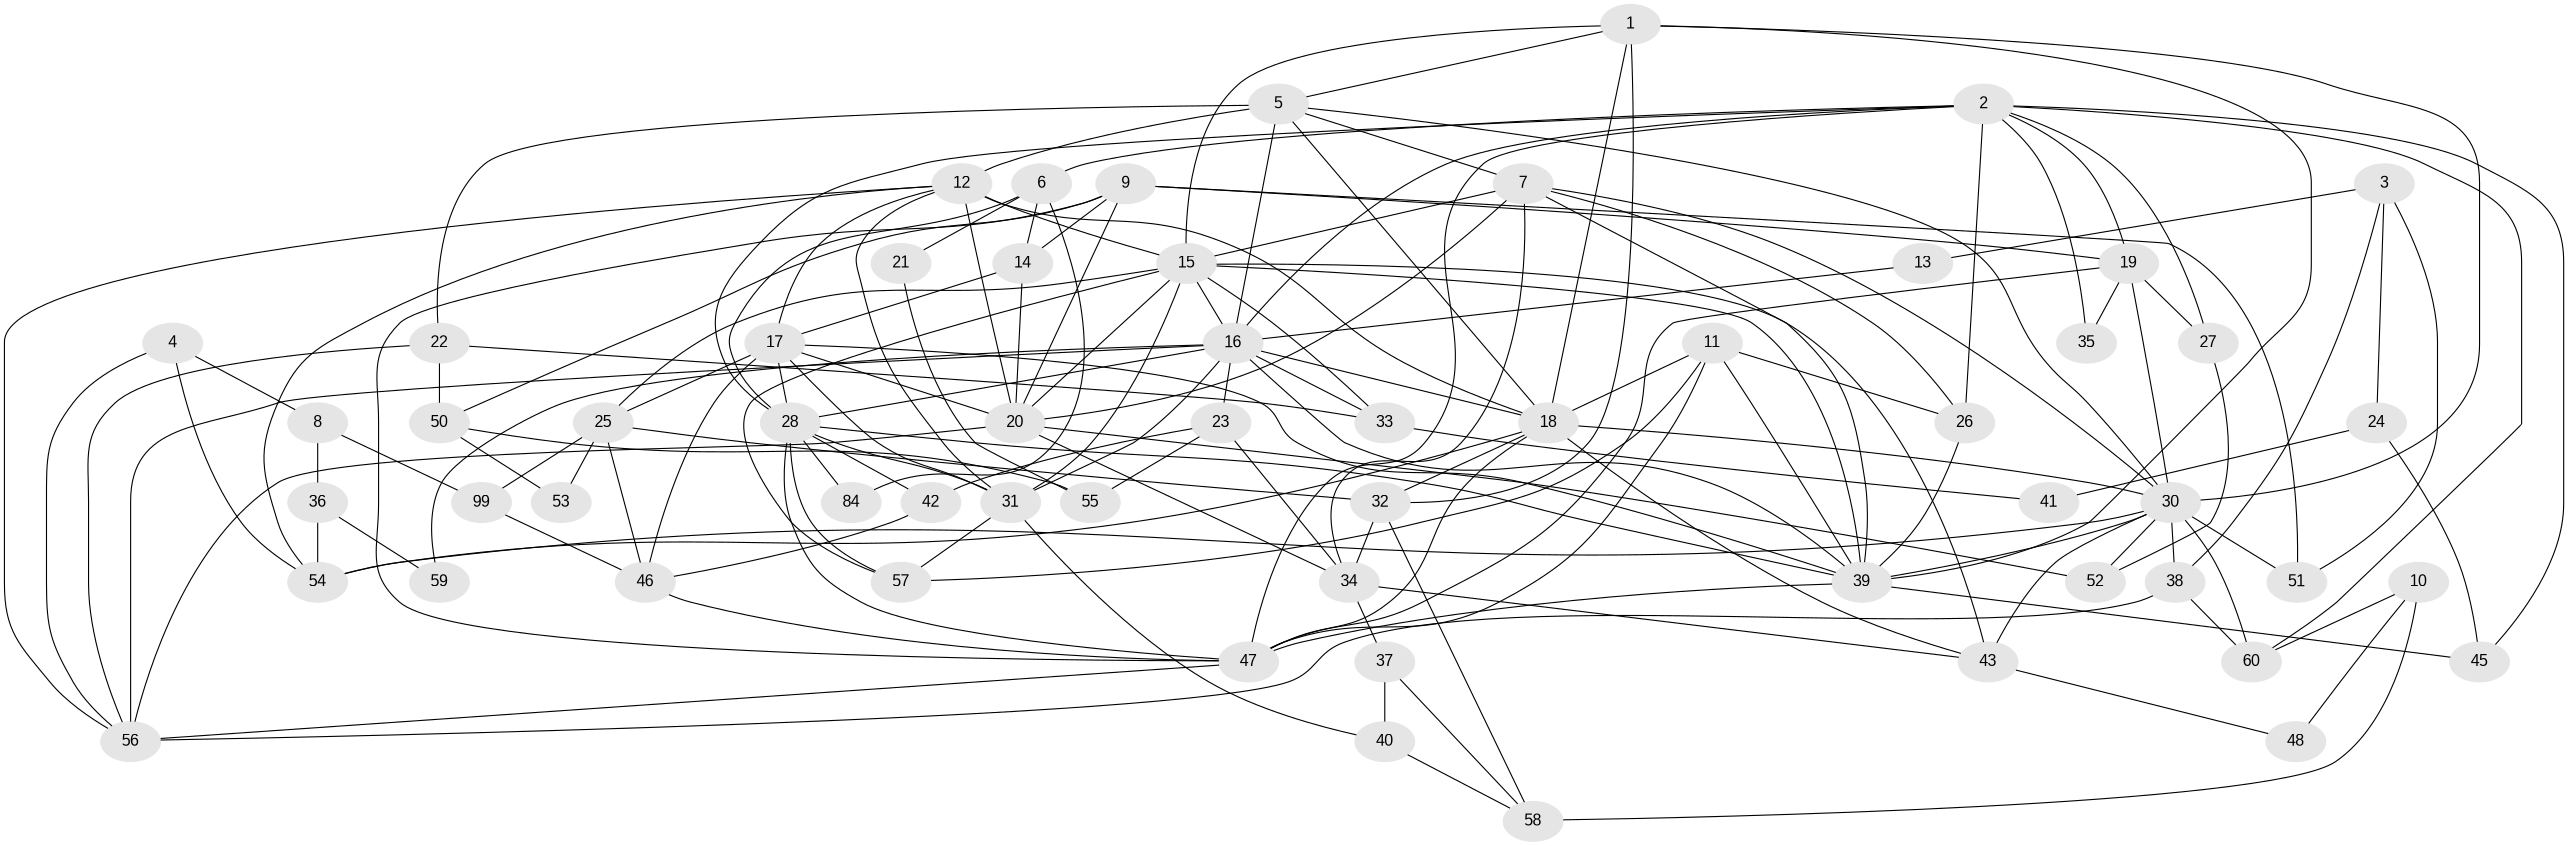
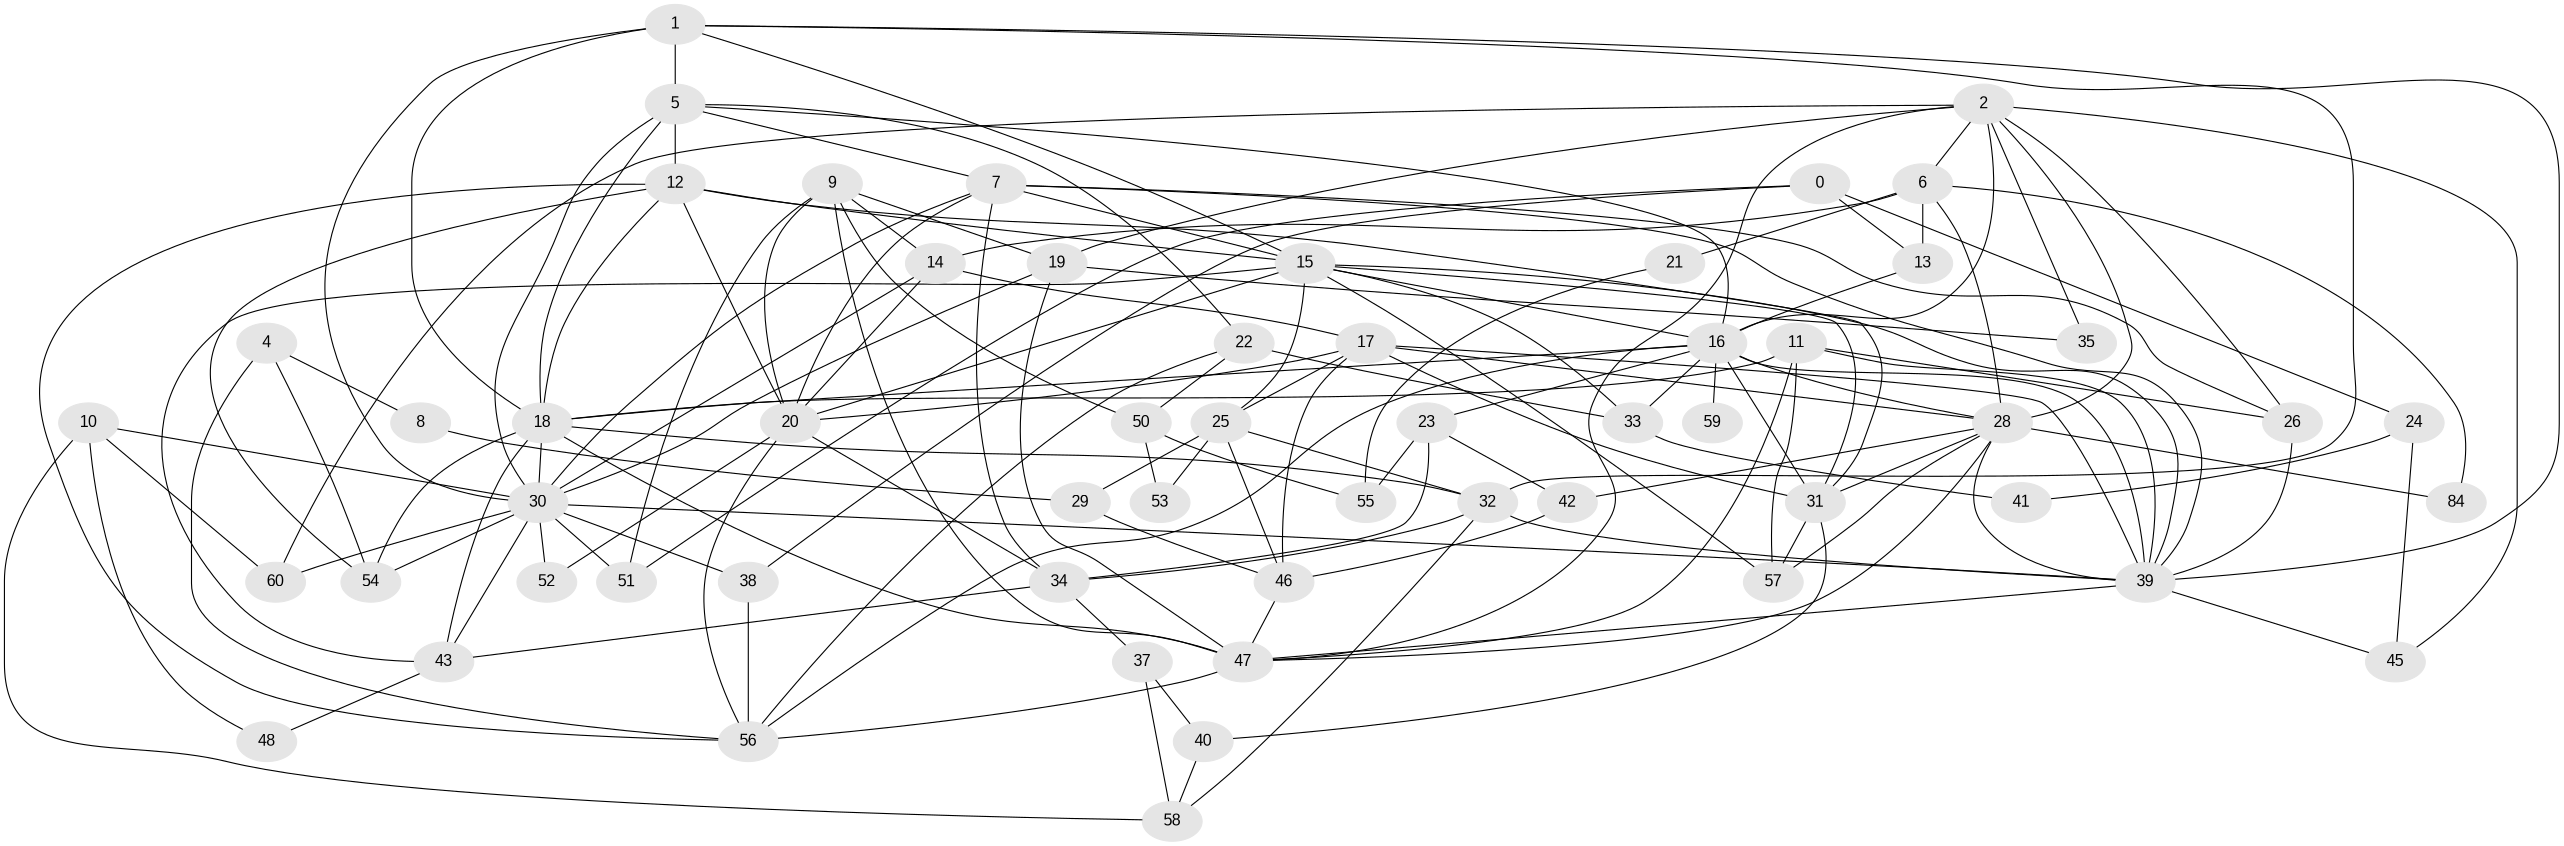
node "3": label "3" -> "0"
edge "6" -- "13": added
edge "12" -- "17": removed
node "27": removed
edge "14" -- "30": added
edge "10" -- "30": added
node "36": removed
node "99": label "99" -> "29"
edge "32" -- "39": added
edge "38" -- "60": removed
